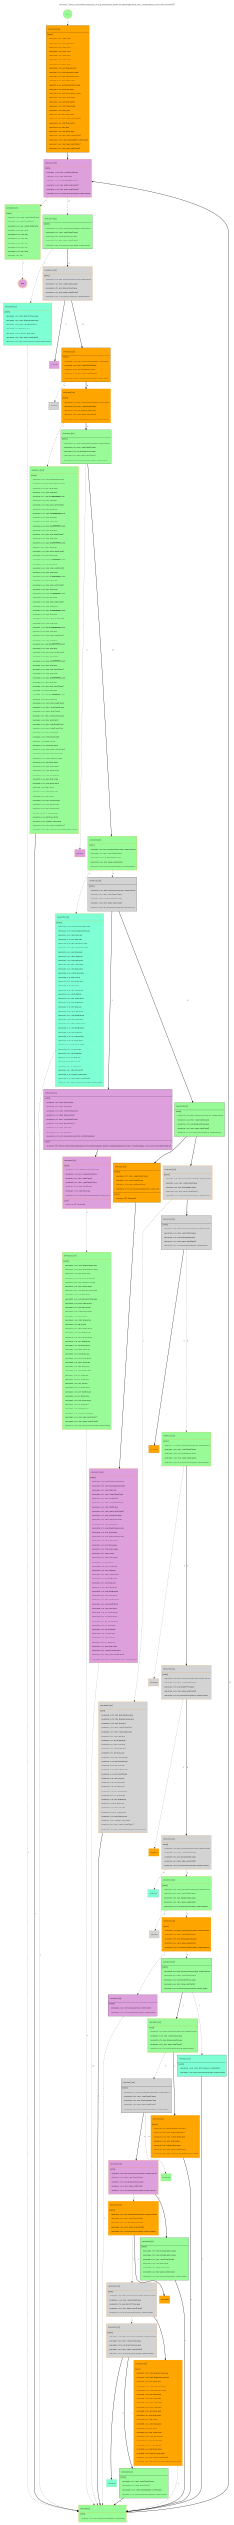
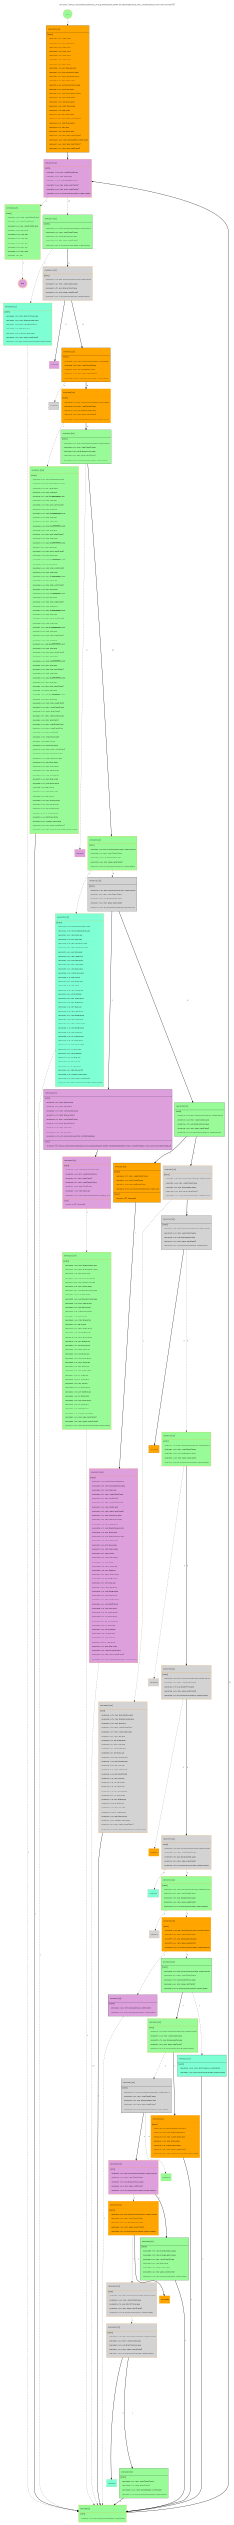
node "0x401ac7 [86]": removed
